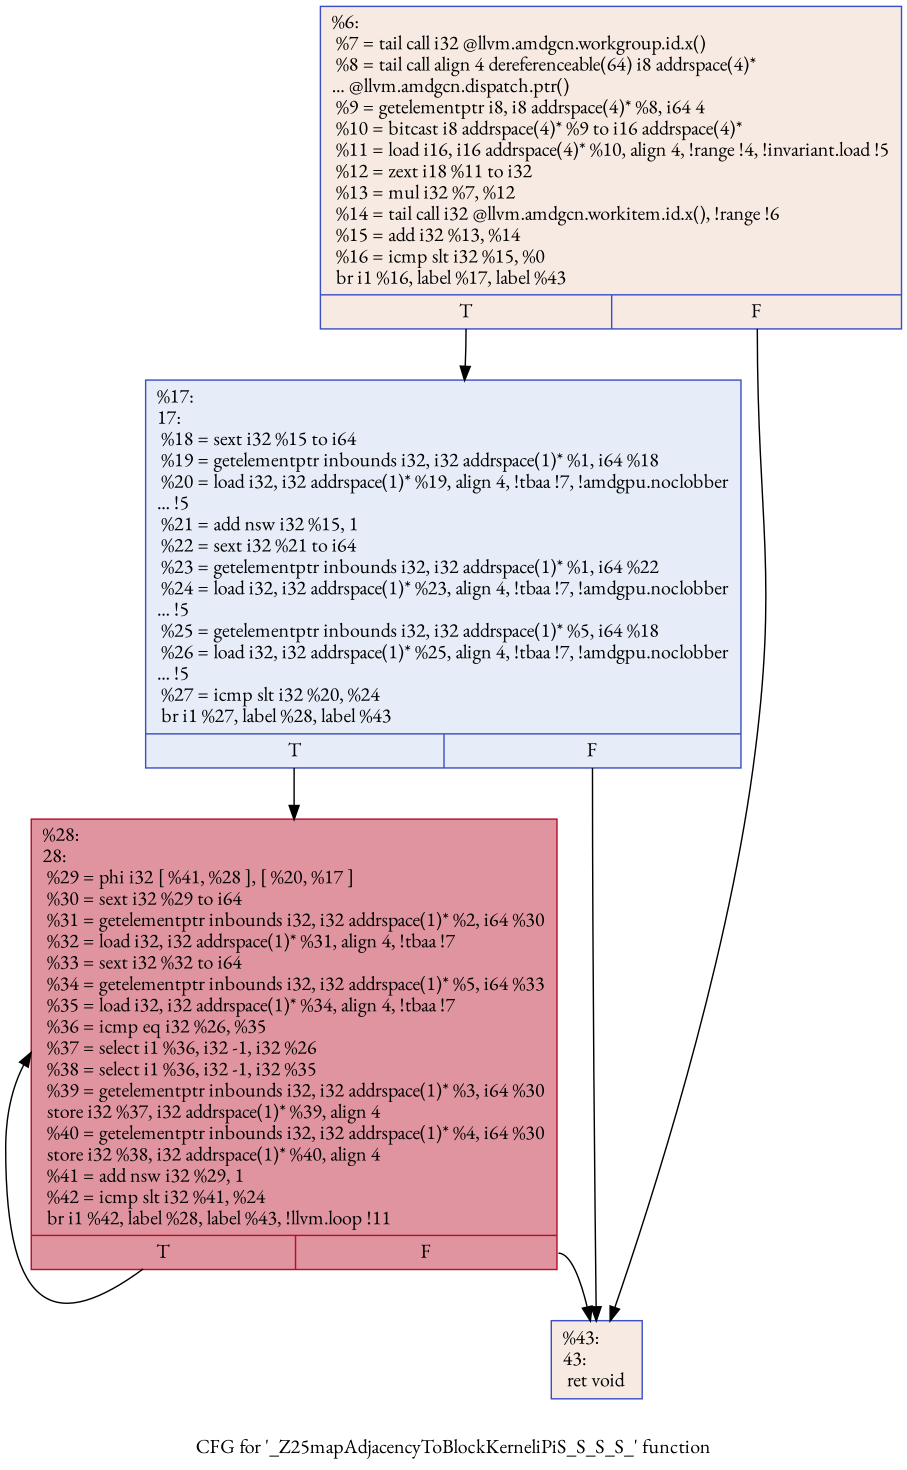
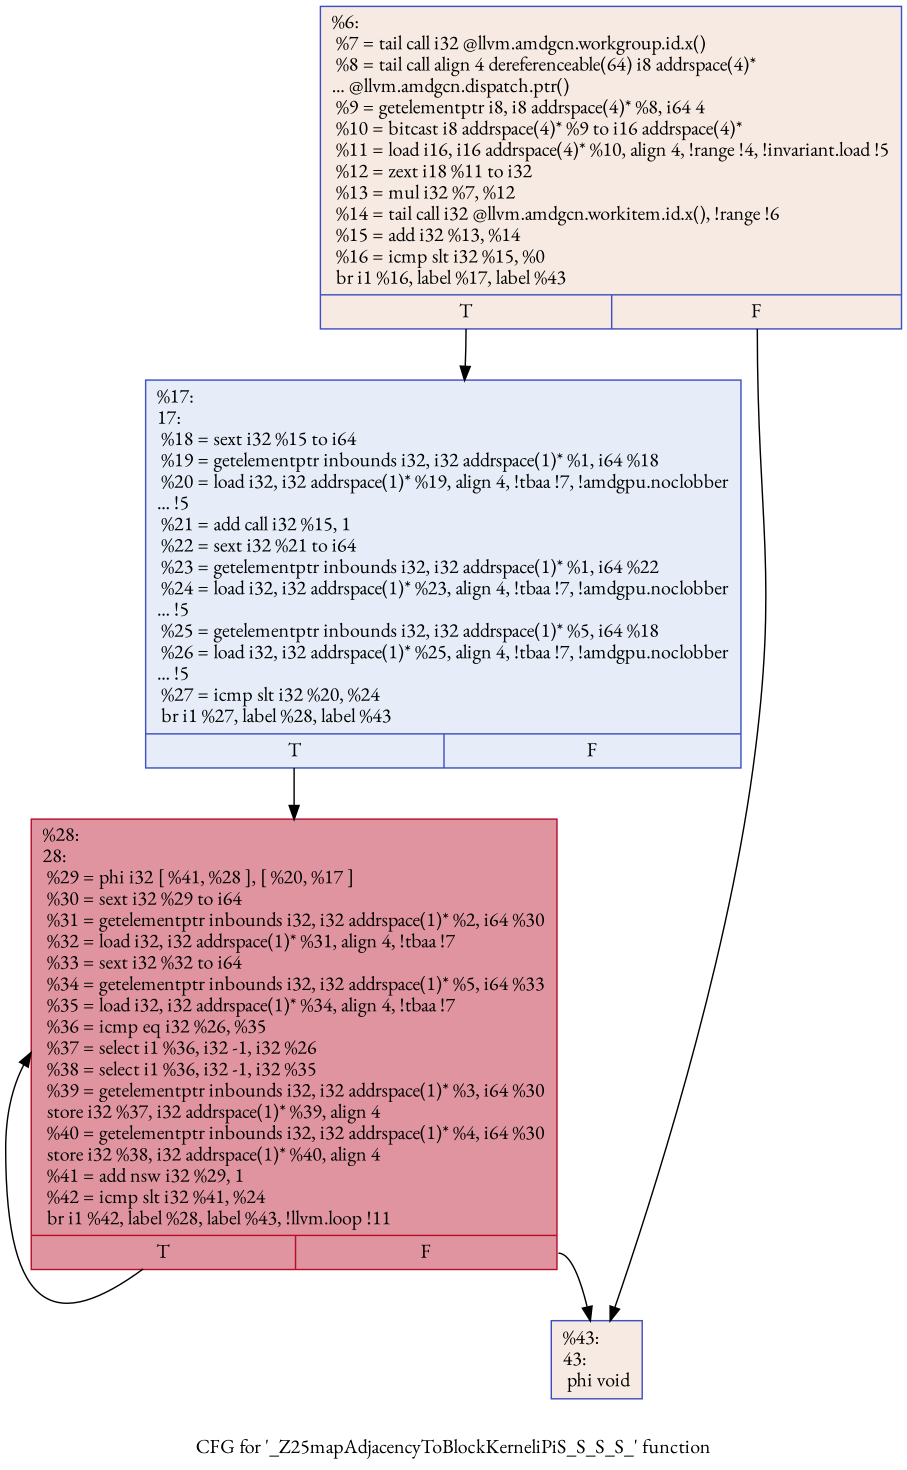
node "%17:": text "%21 = add nsw i32 %15, 1" -> "%21 = add call i32 %15, 1"
edge "%17:" -> "%43:": removed
node "%43:": text "ret void" -> "phi void"
